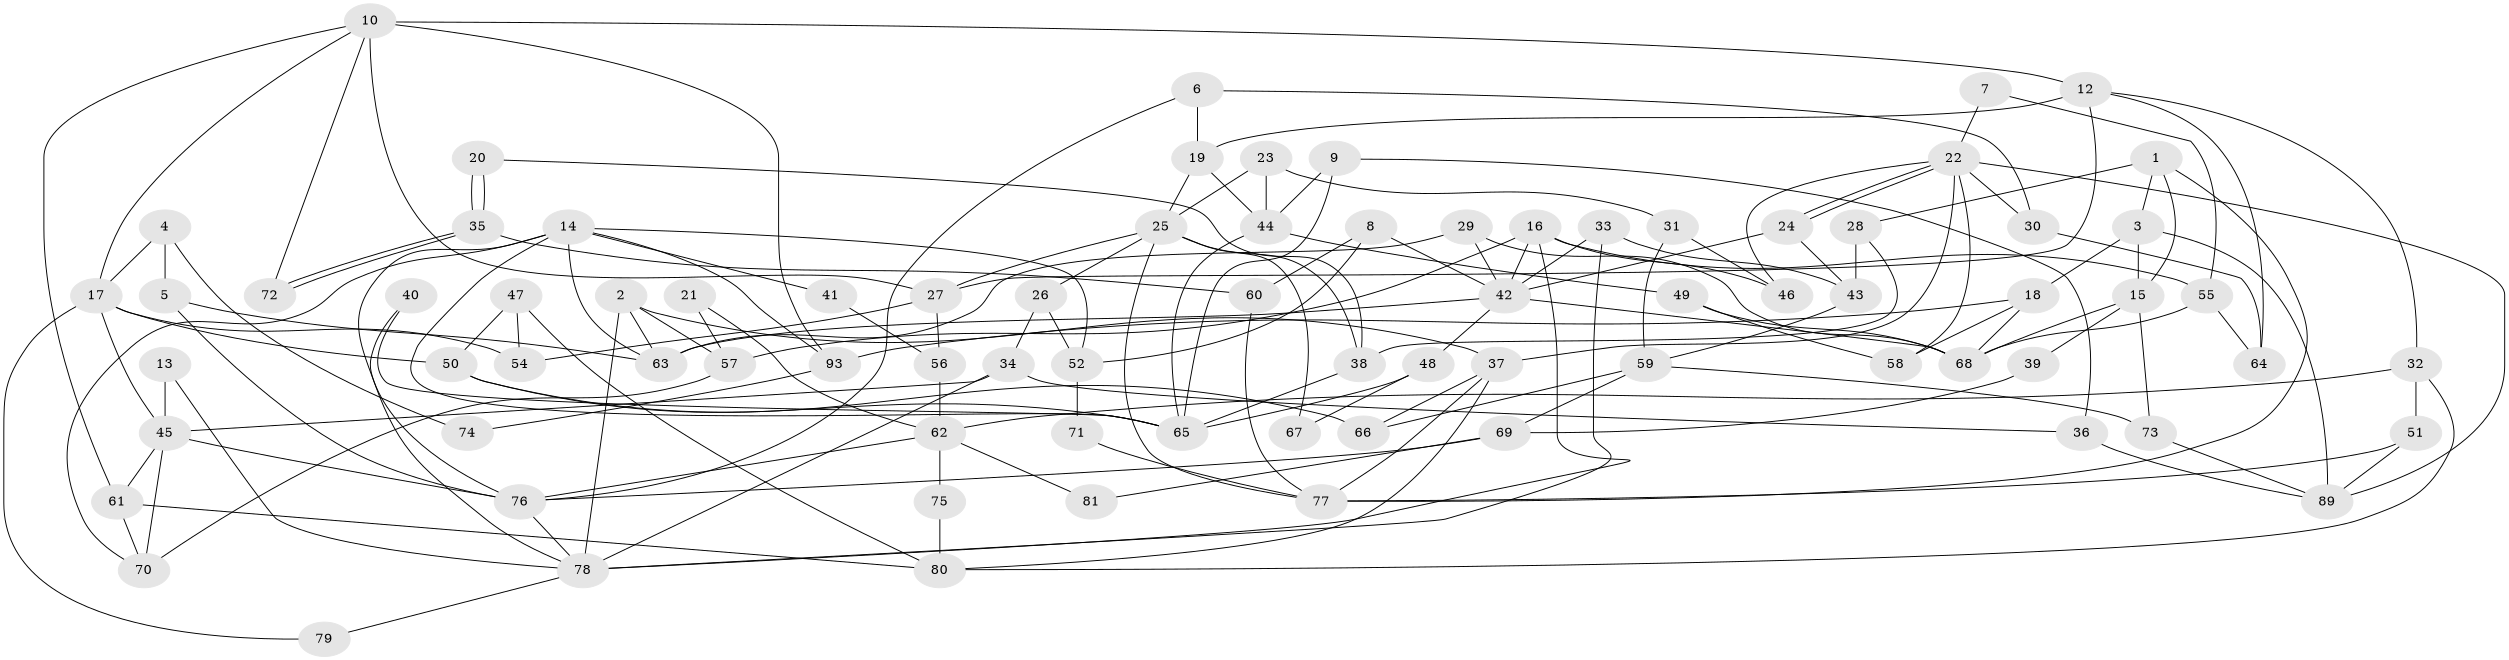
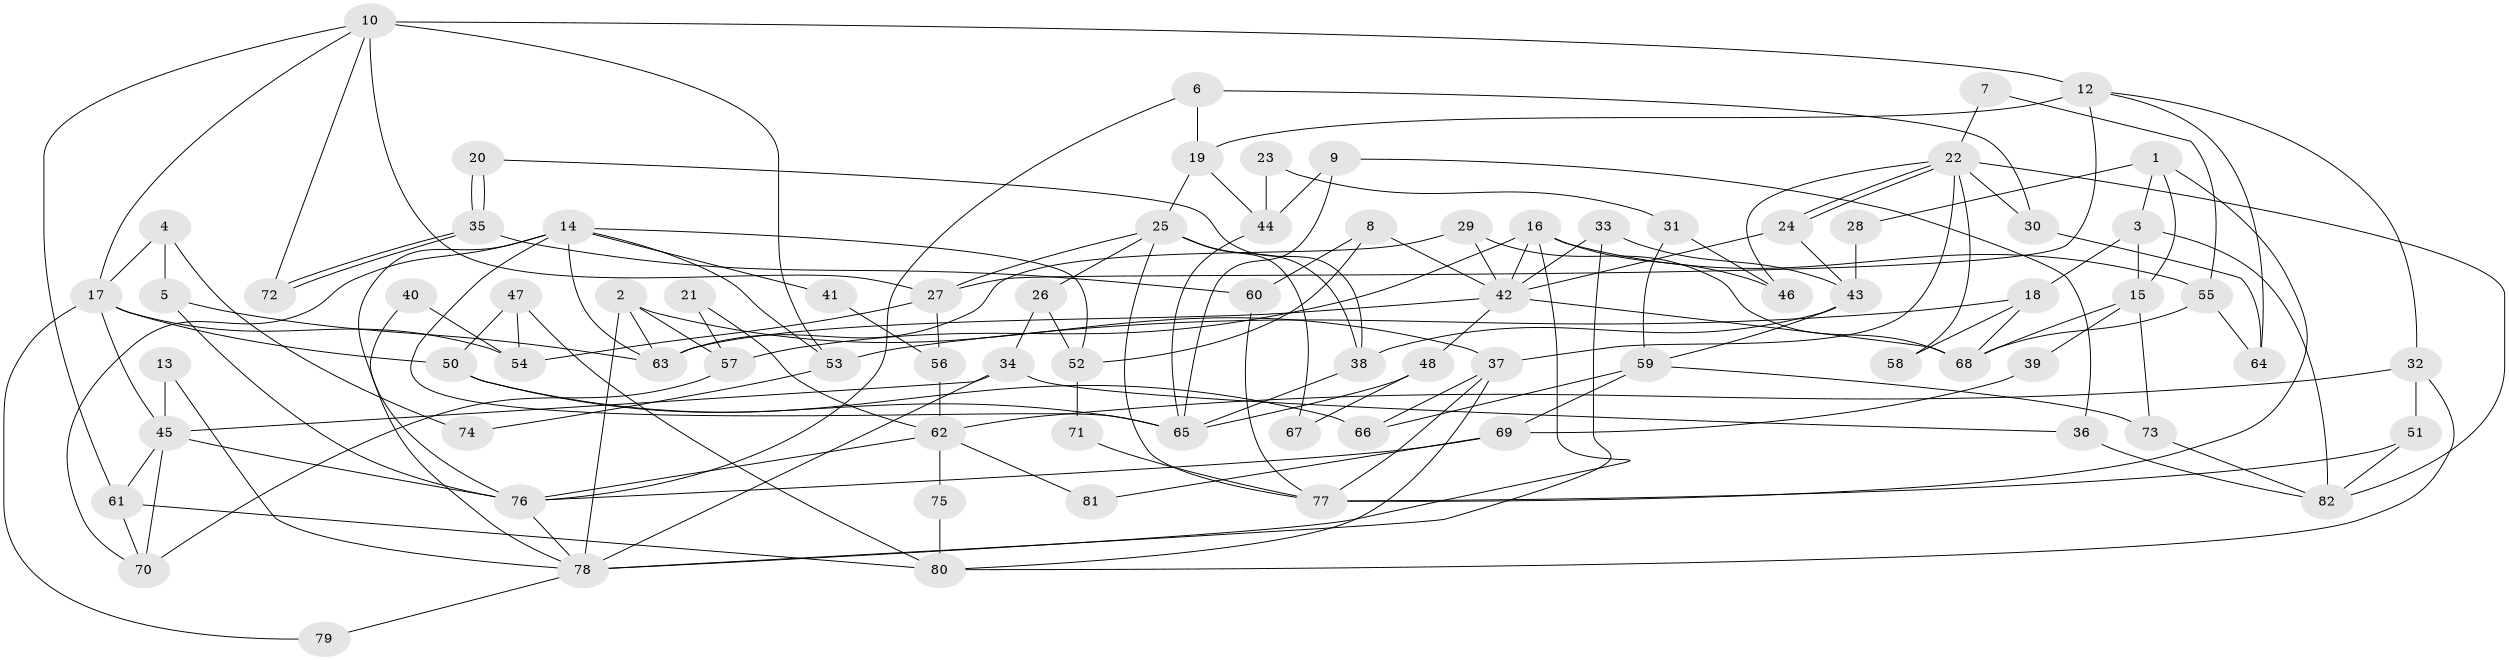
edge "23" -- "25": removed
node "49": removed
edge "28" -- "38": now "43" -- "38"
node "93": label "93" -> "53"
edge "40" -- "65": now "40" -- "54"
node "89": label "89" -> "82"
